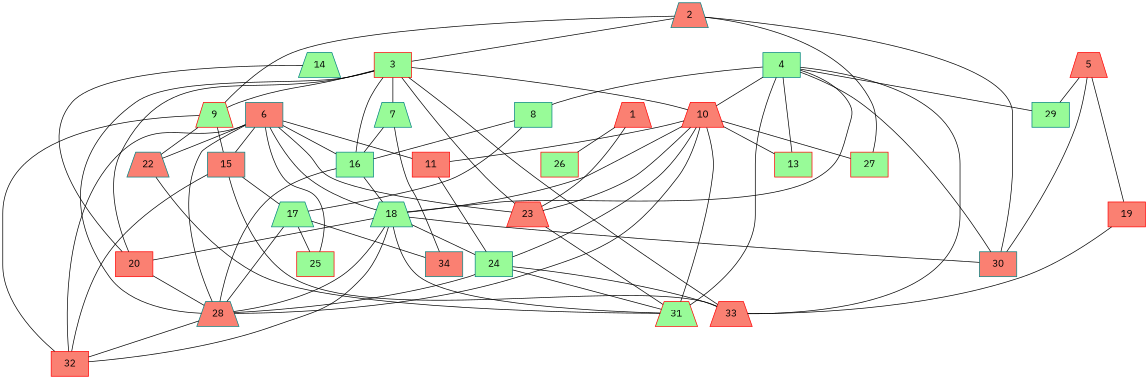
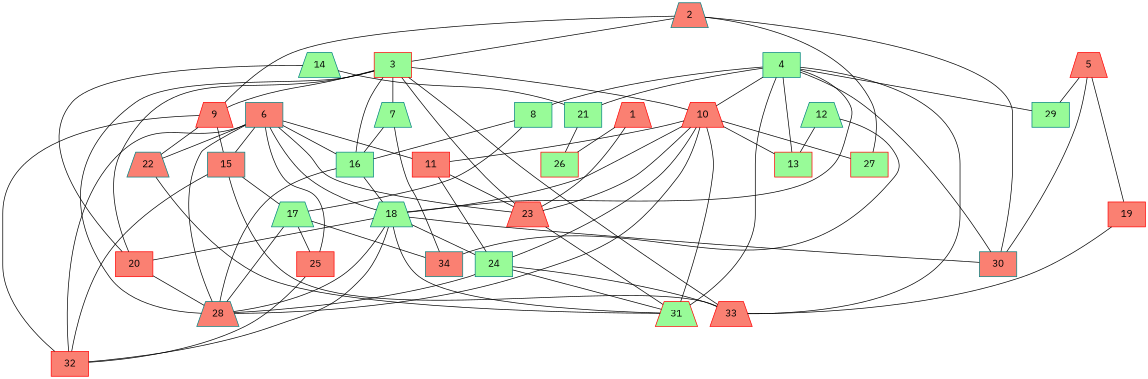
node "9": fillcolor palegreen -> salmon
node "21": added
node "12": added
edge "11" -- "23": added
node "25": fillcolor palegreen -> salmon
edge "28" -- "32": now "25" -- "32"
